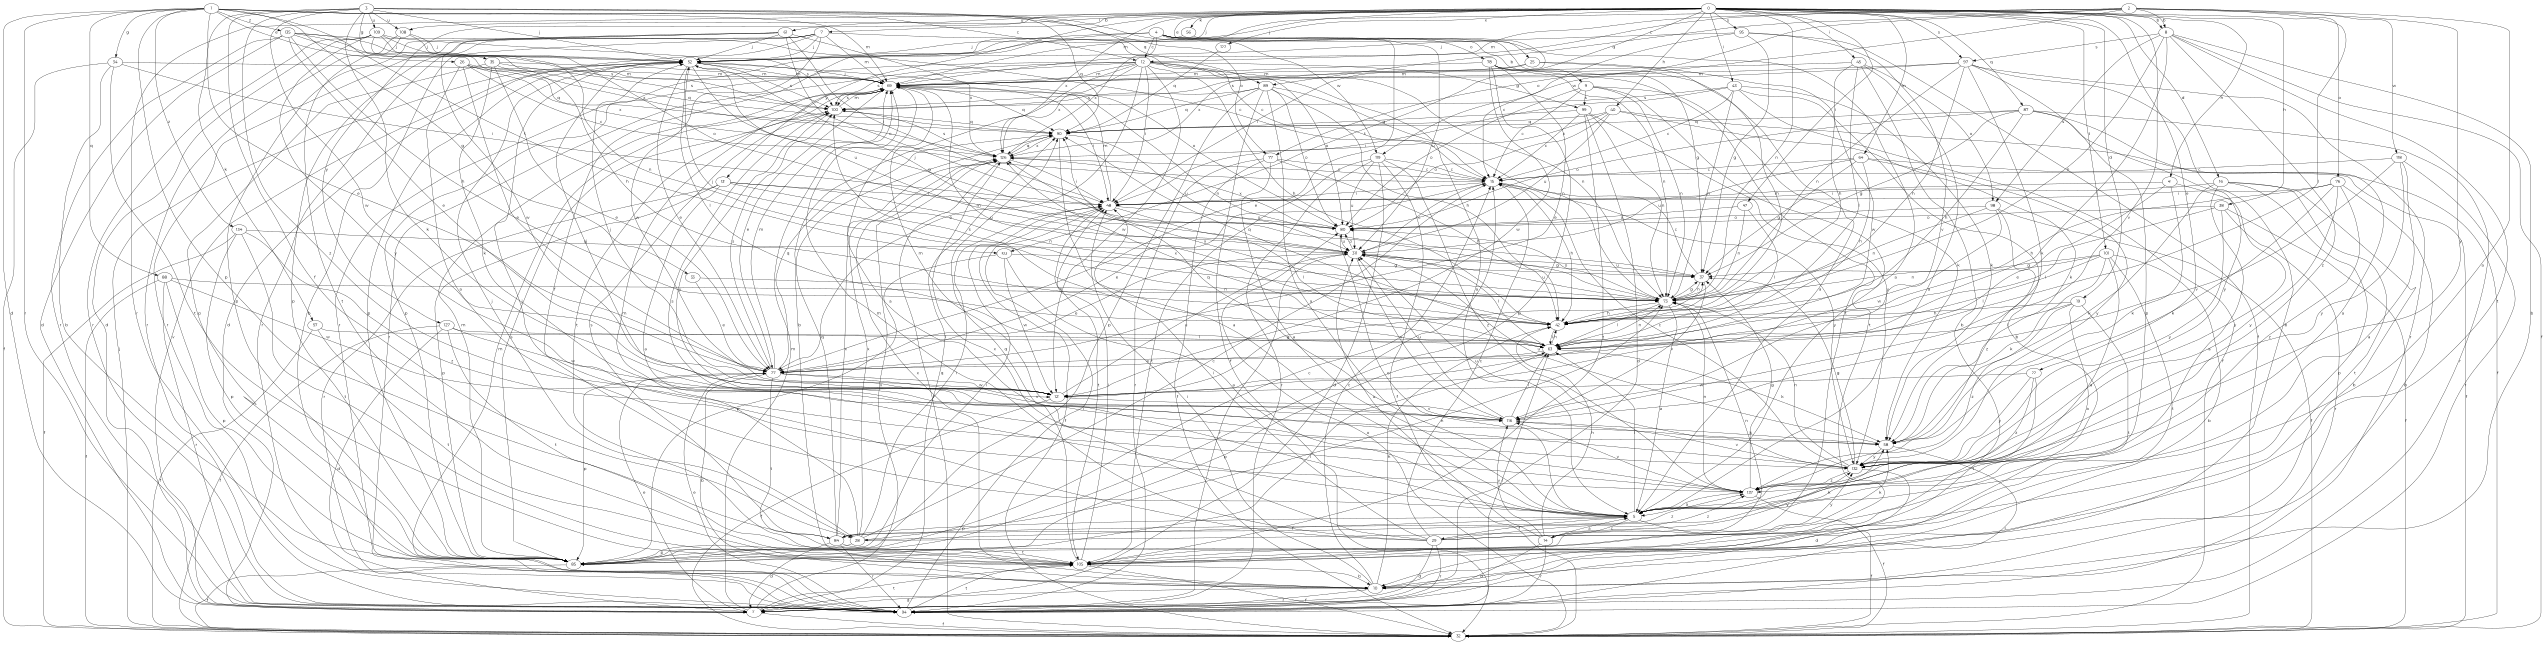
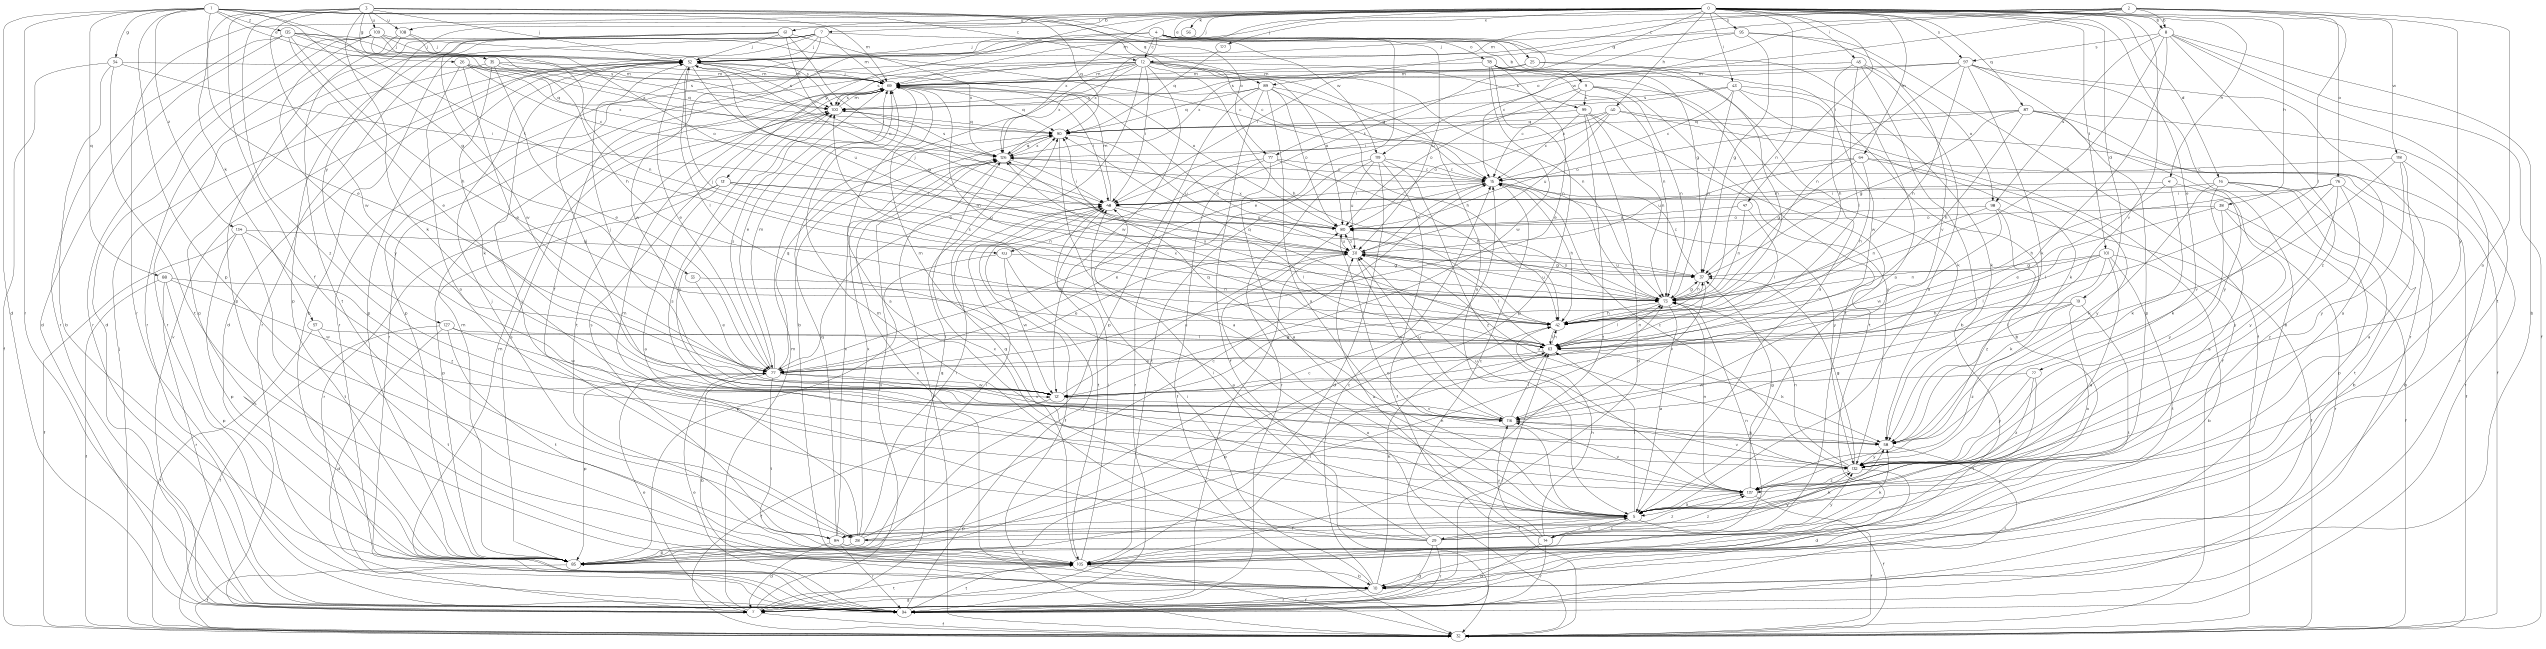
edge "12" -> "99": label "g" -> "s"
